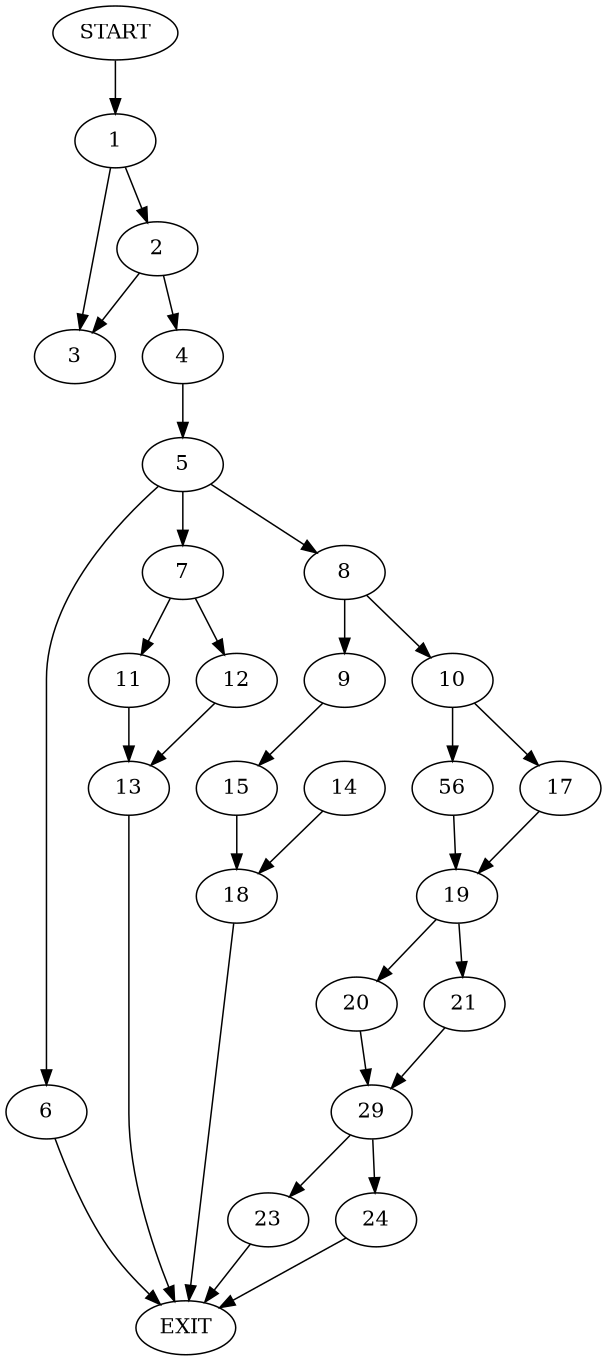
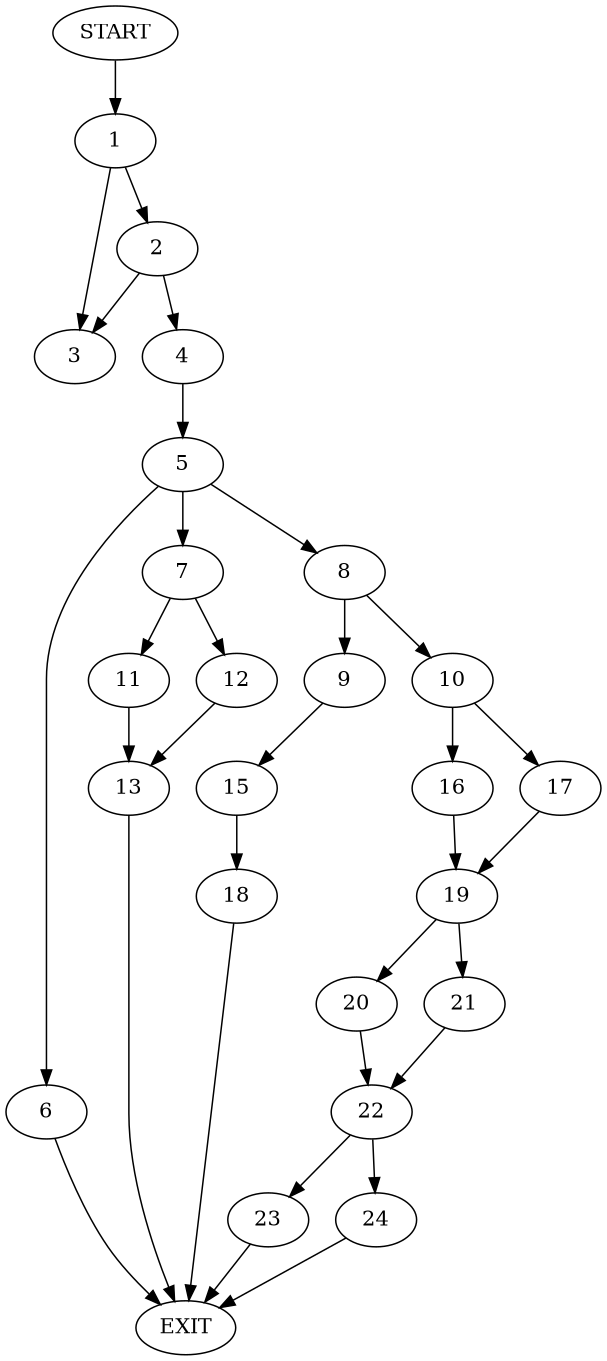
node "14": removed
node "56": label "56" -> "16"
node "29": label "29" -> "22"
